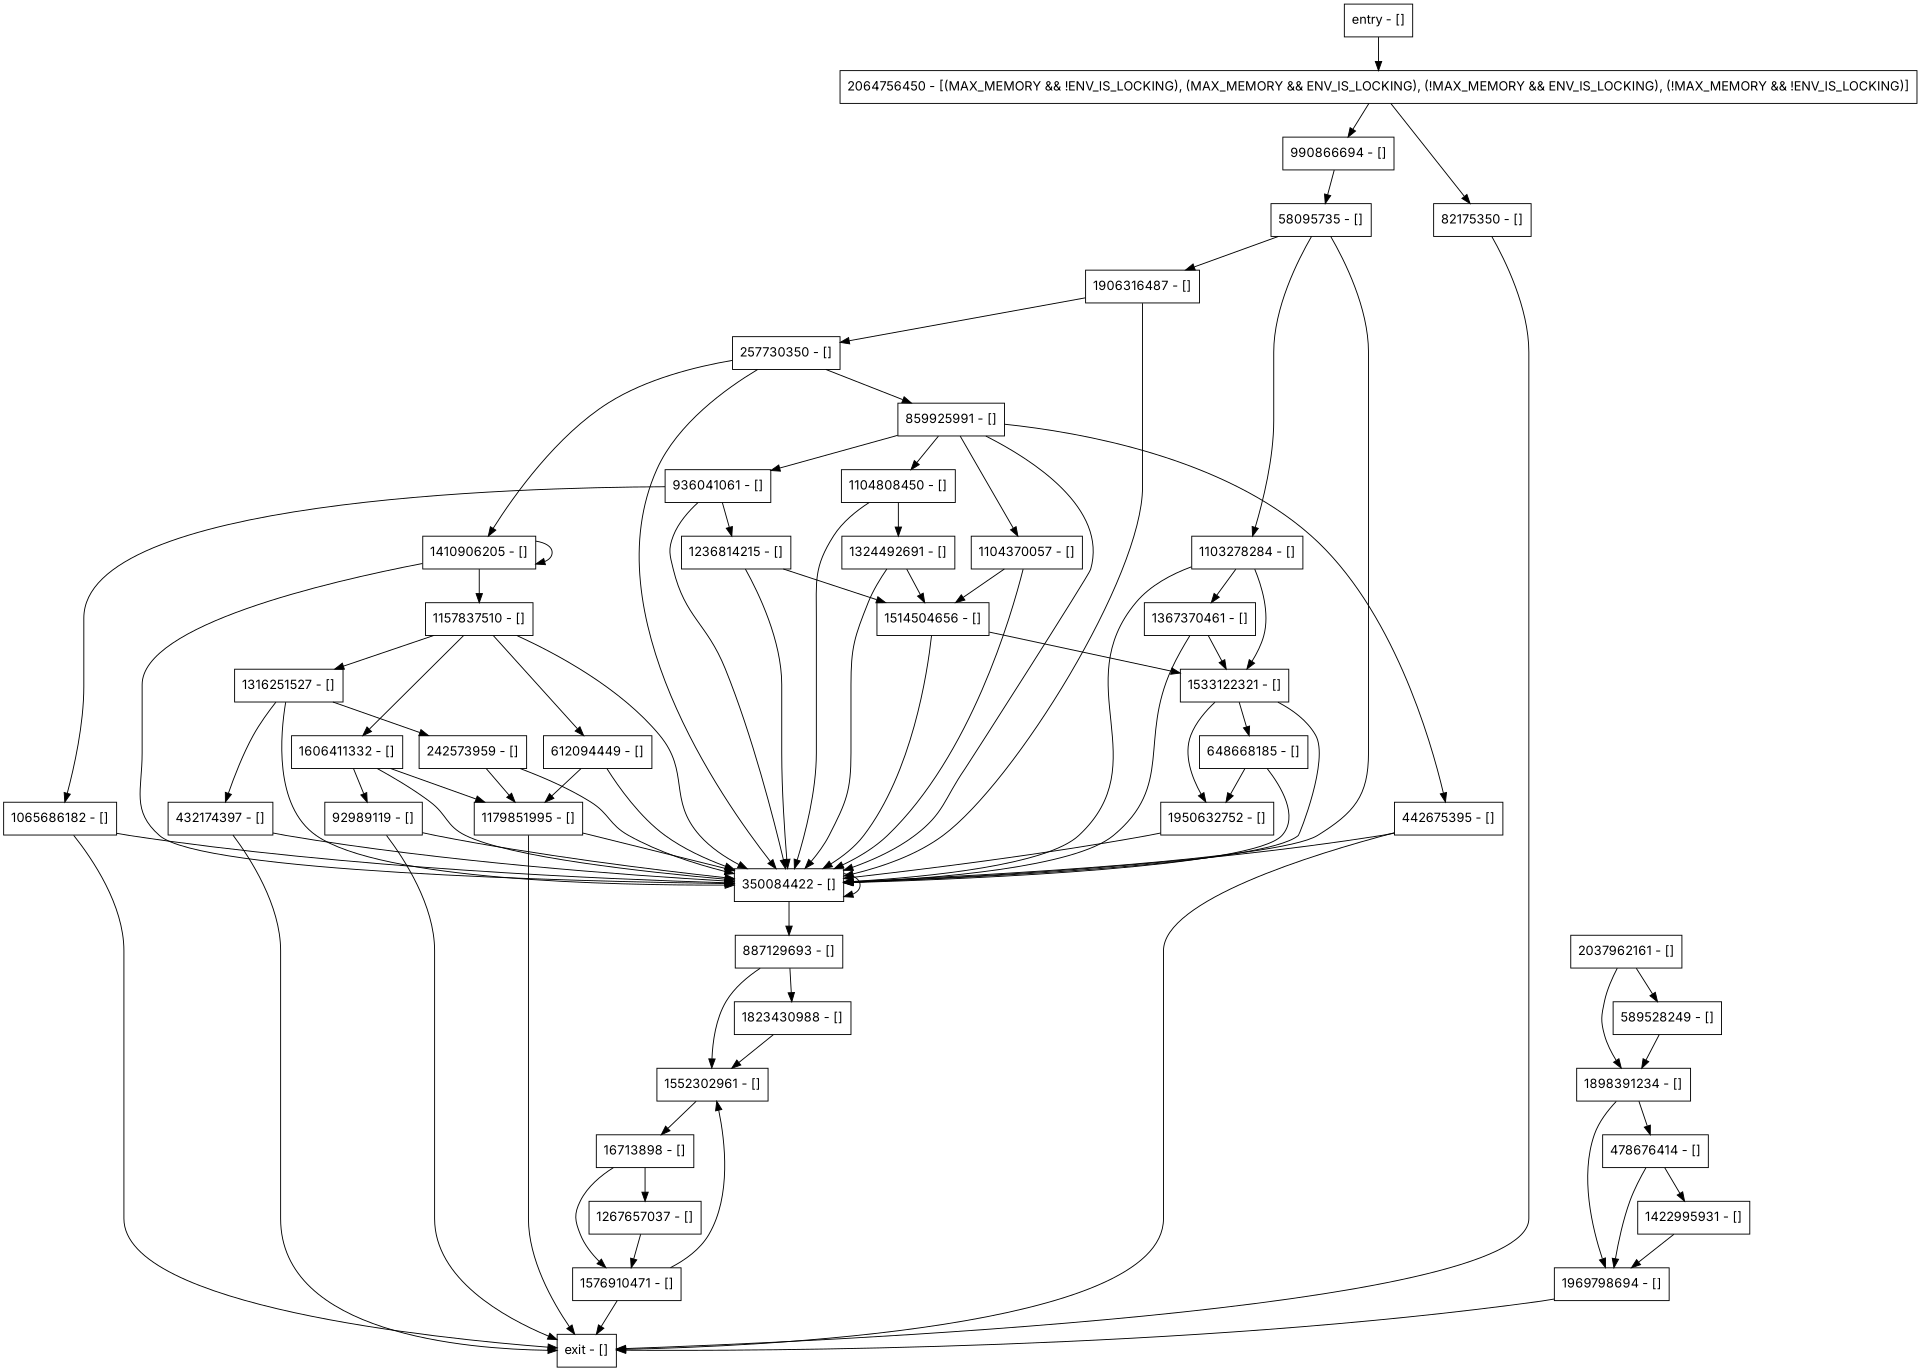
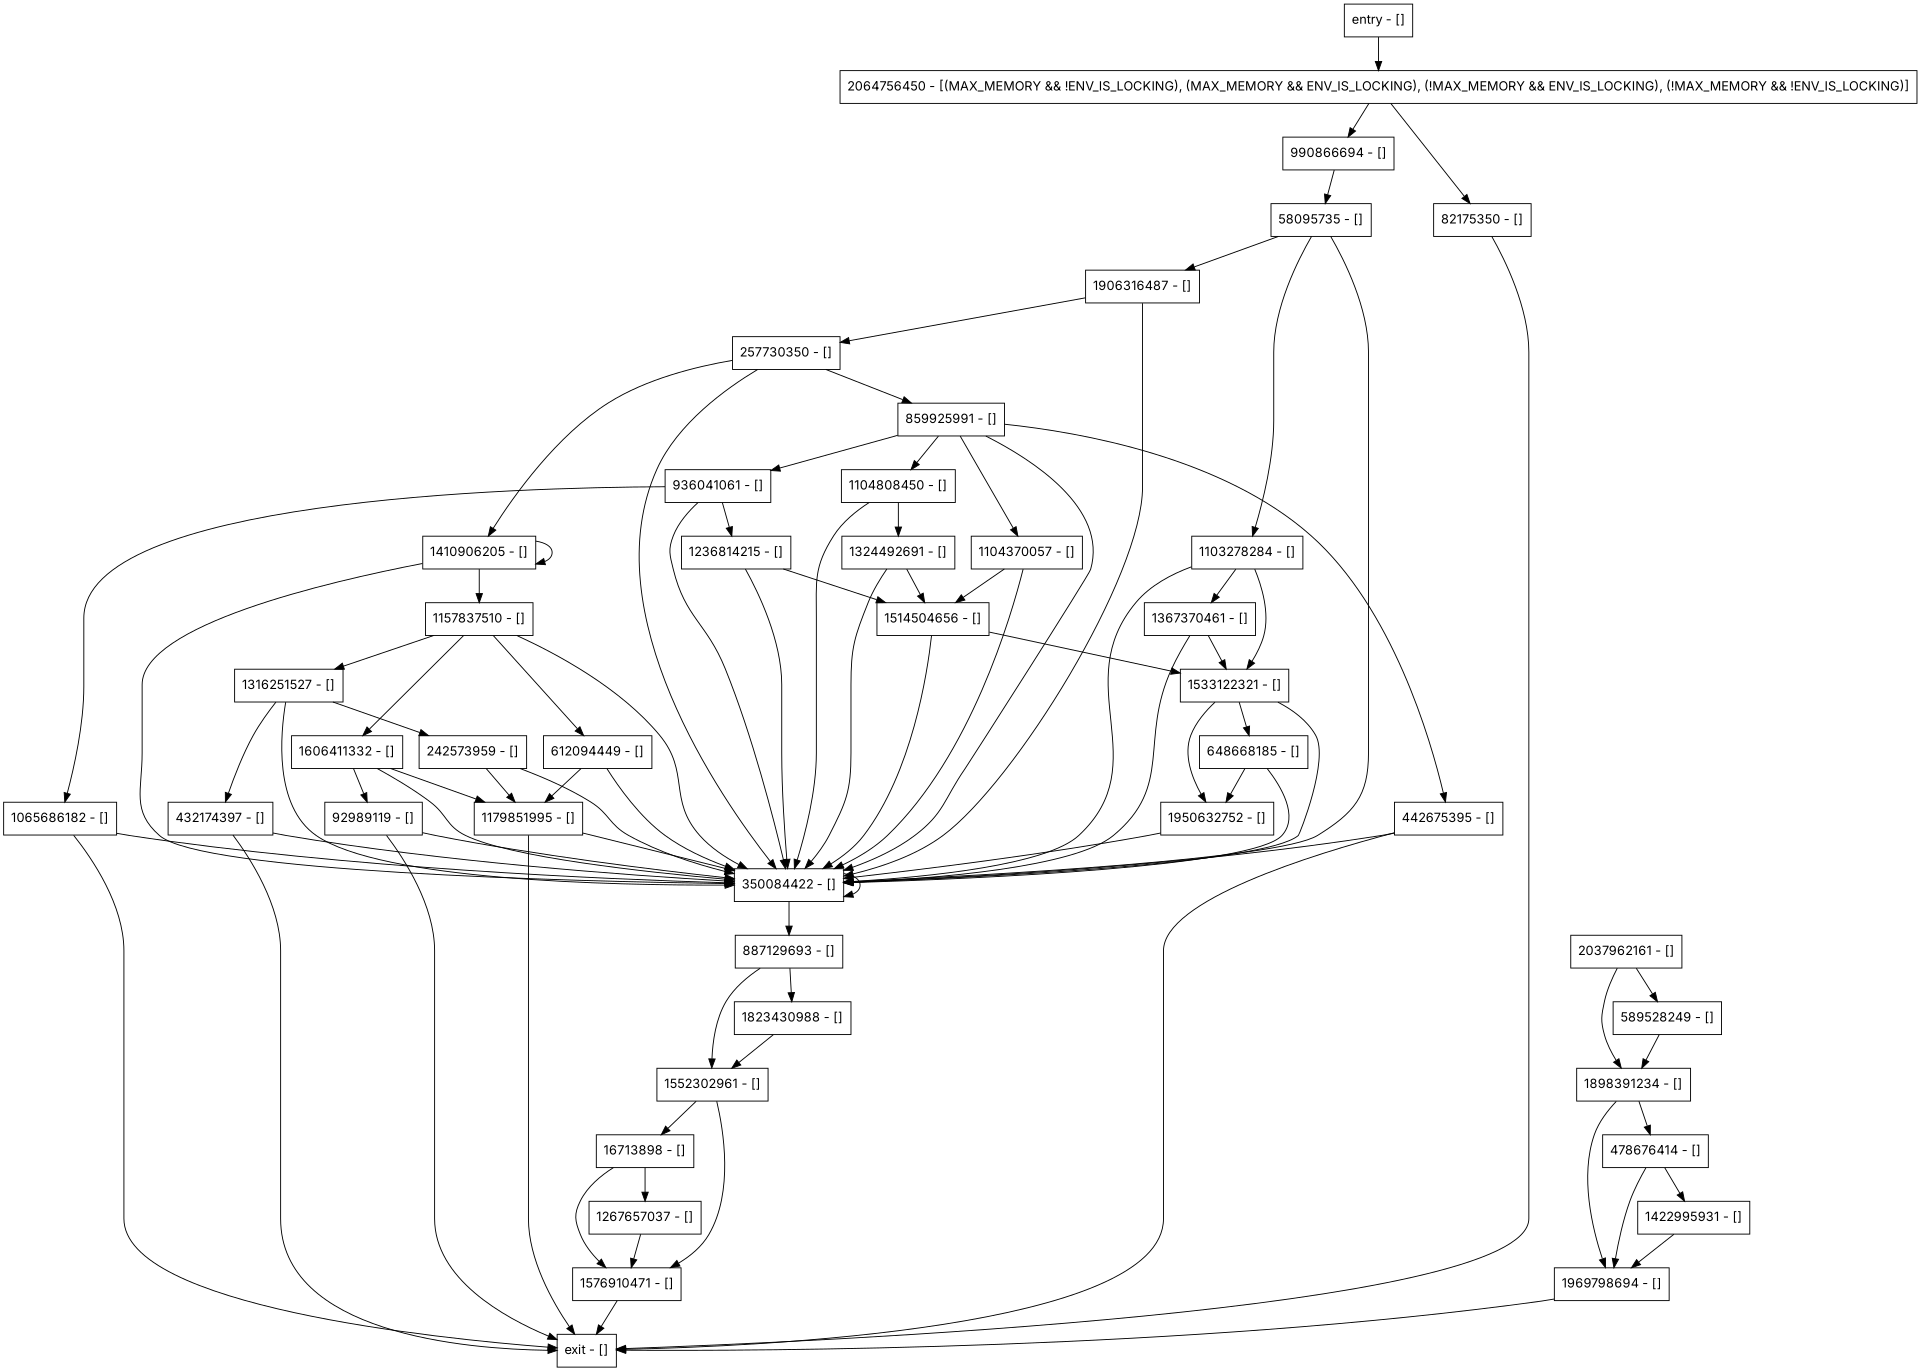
edge "1576910471 - []" -> "1552302961 - []": reversed
